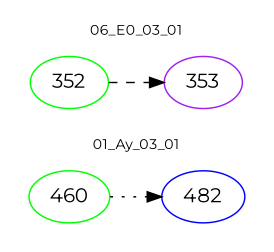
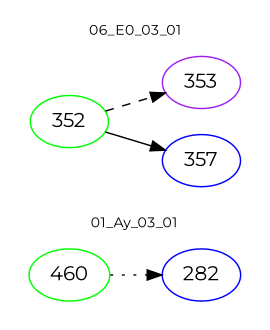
node "357": added
node "482": label "482" -> "282"
